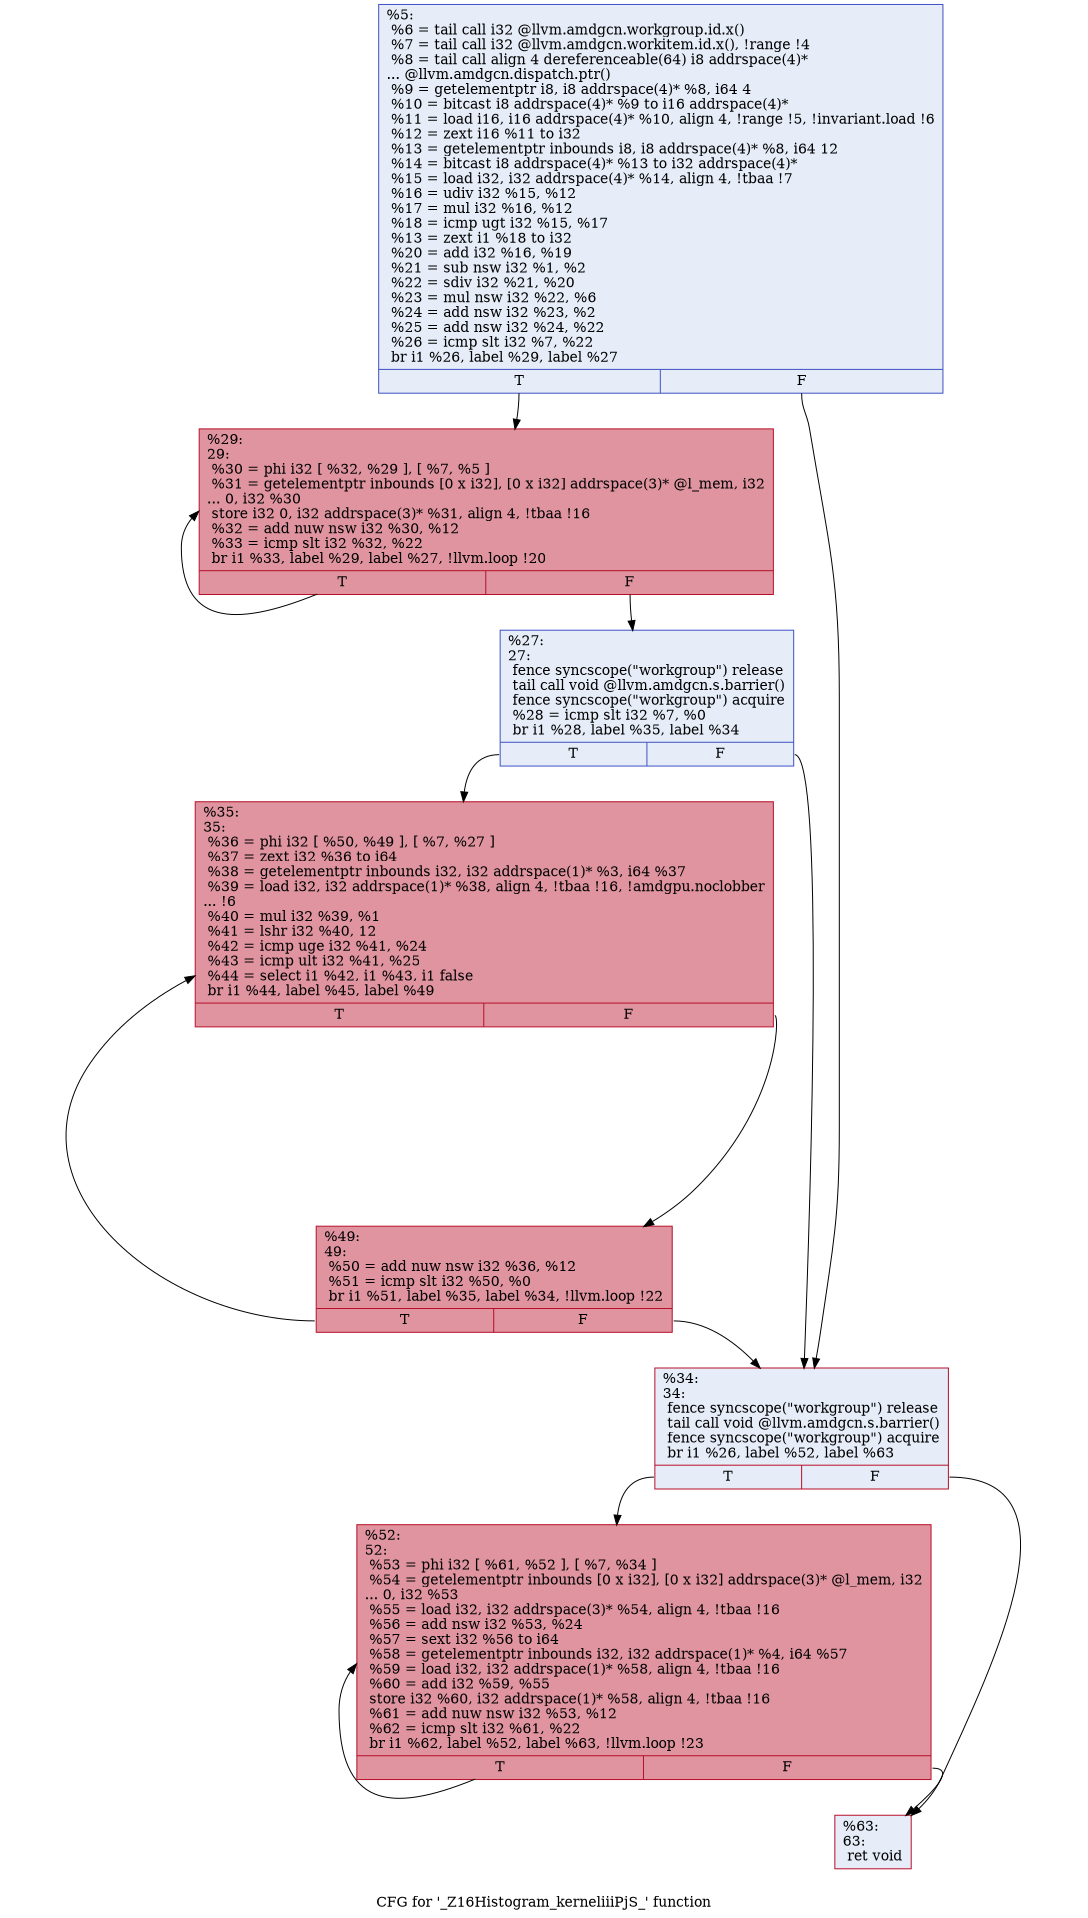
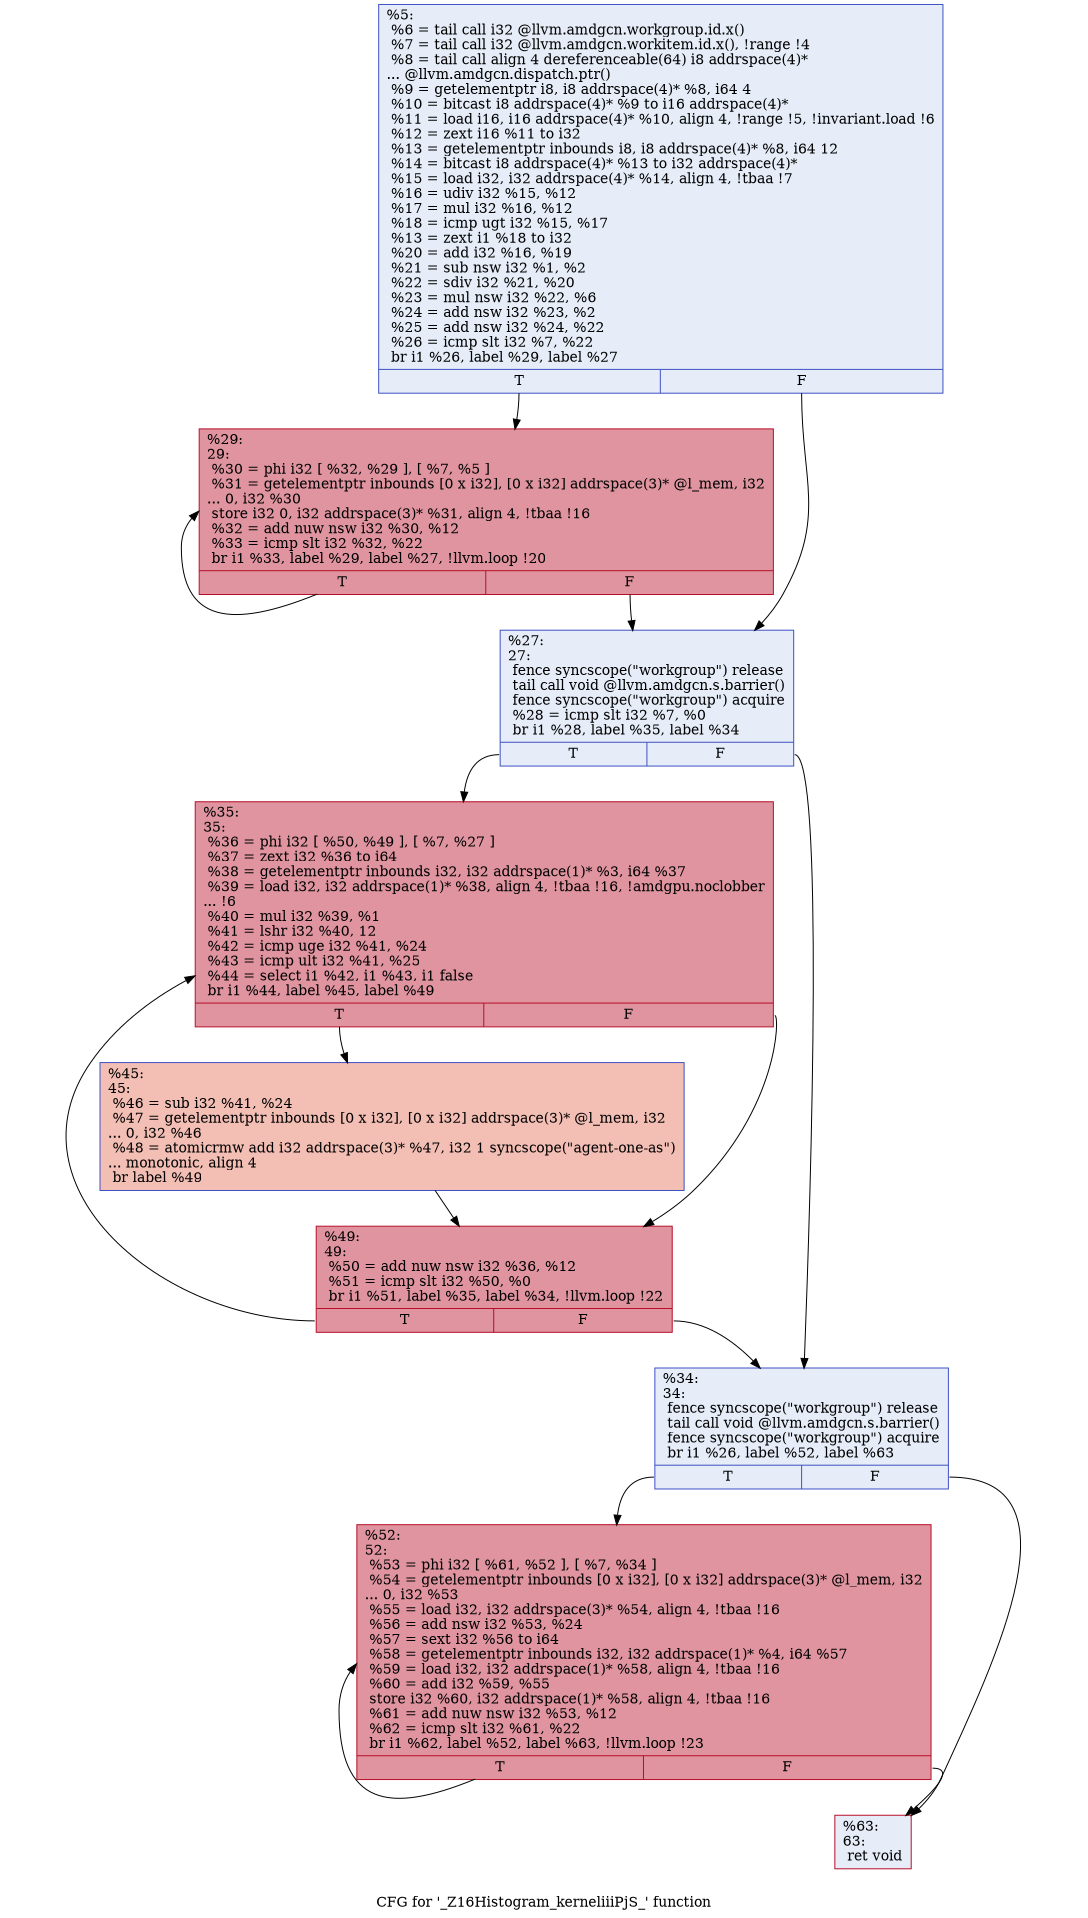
edge "%5:" -> "%34:": now "%5:" -> "%27:"
node "%45:": added
node "%34:": color #b70d28ff -> #3d50c3ff
